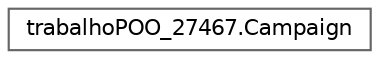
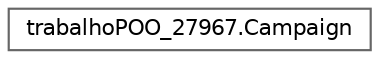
node "trabalhoPOO_27467.Campaign": label "trabalhoPOO_27467.Campaign" -> "trabalhoPOO_27967.Campaign"
